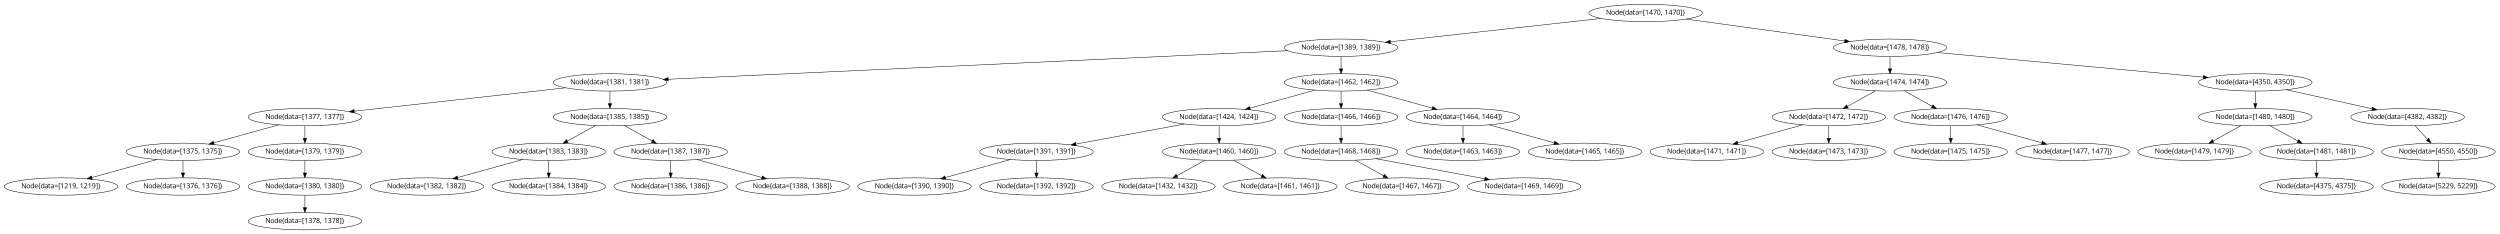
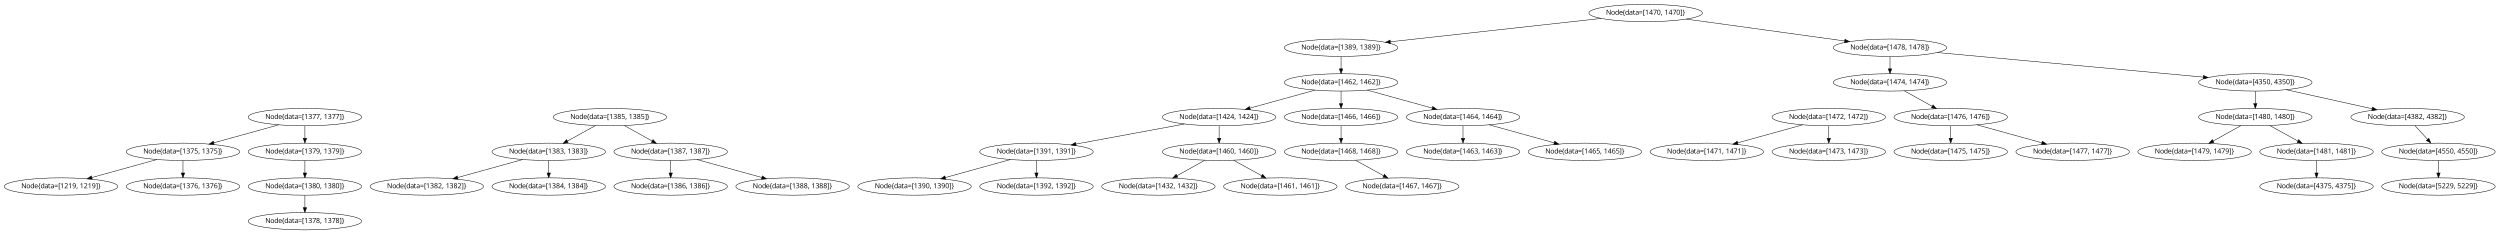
node "Node{data=[1381, 1381]}": removed
edge "Node{data=[1474, 1474]}" -> "Node{data=[1472, 1472]}": removed
node "Node{data=[1469, 1469]}": removed
